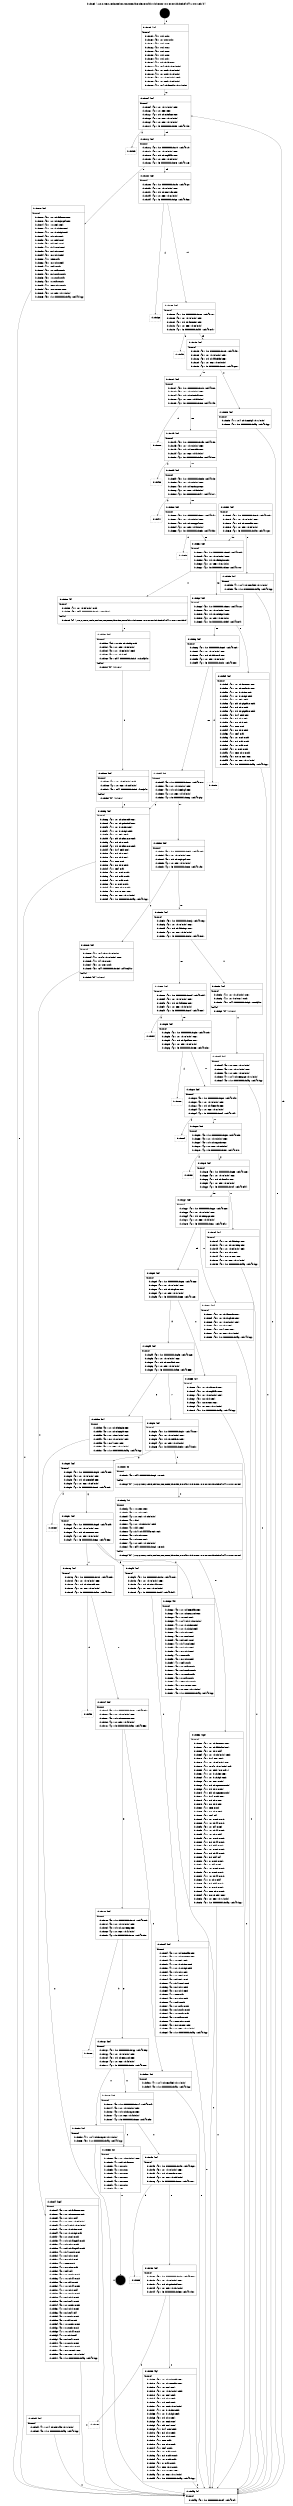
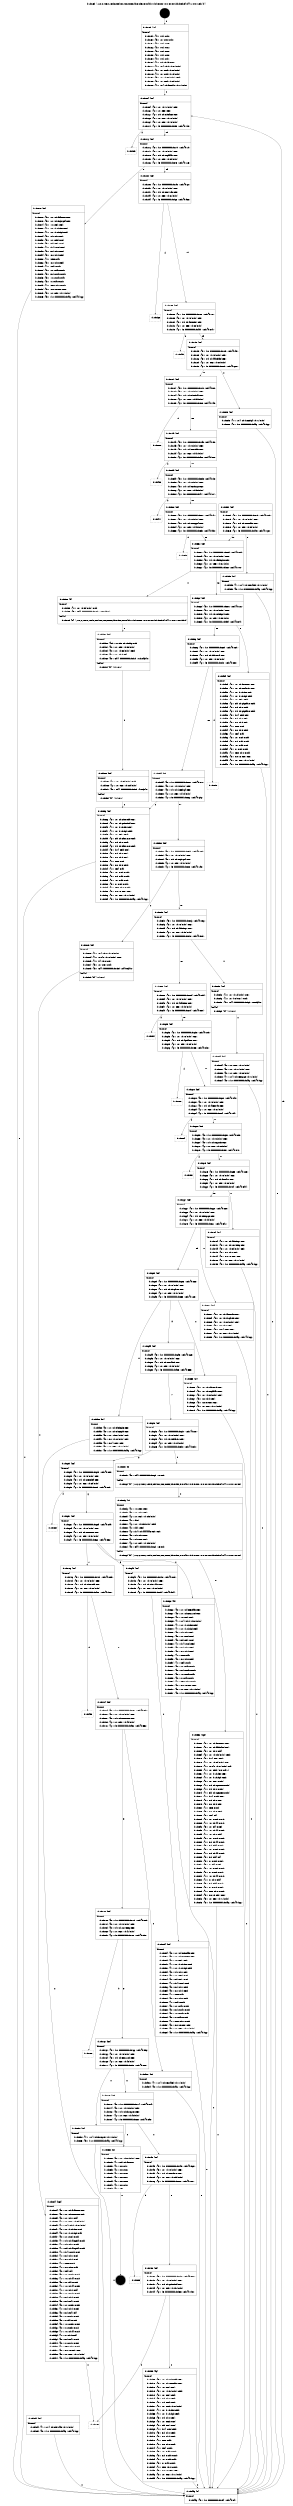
edge "0x401430 [47]" -> "0x40145f [23]": label " 16" -> " 1"
edge "0x401635 [25]" -> "0x40164e [25]": label " 6" -> " 12"
edge "0x401699 [25]" -> "0x40198e [27]": now "0x401680 [25]" -> "0x40198e [27]"
edge "0x4018df [163]" -> "0x401f96 [5]": now "0x4018df [163]" -> "0x4017c5"
